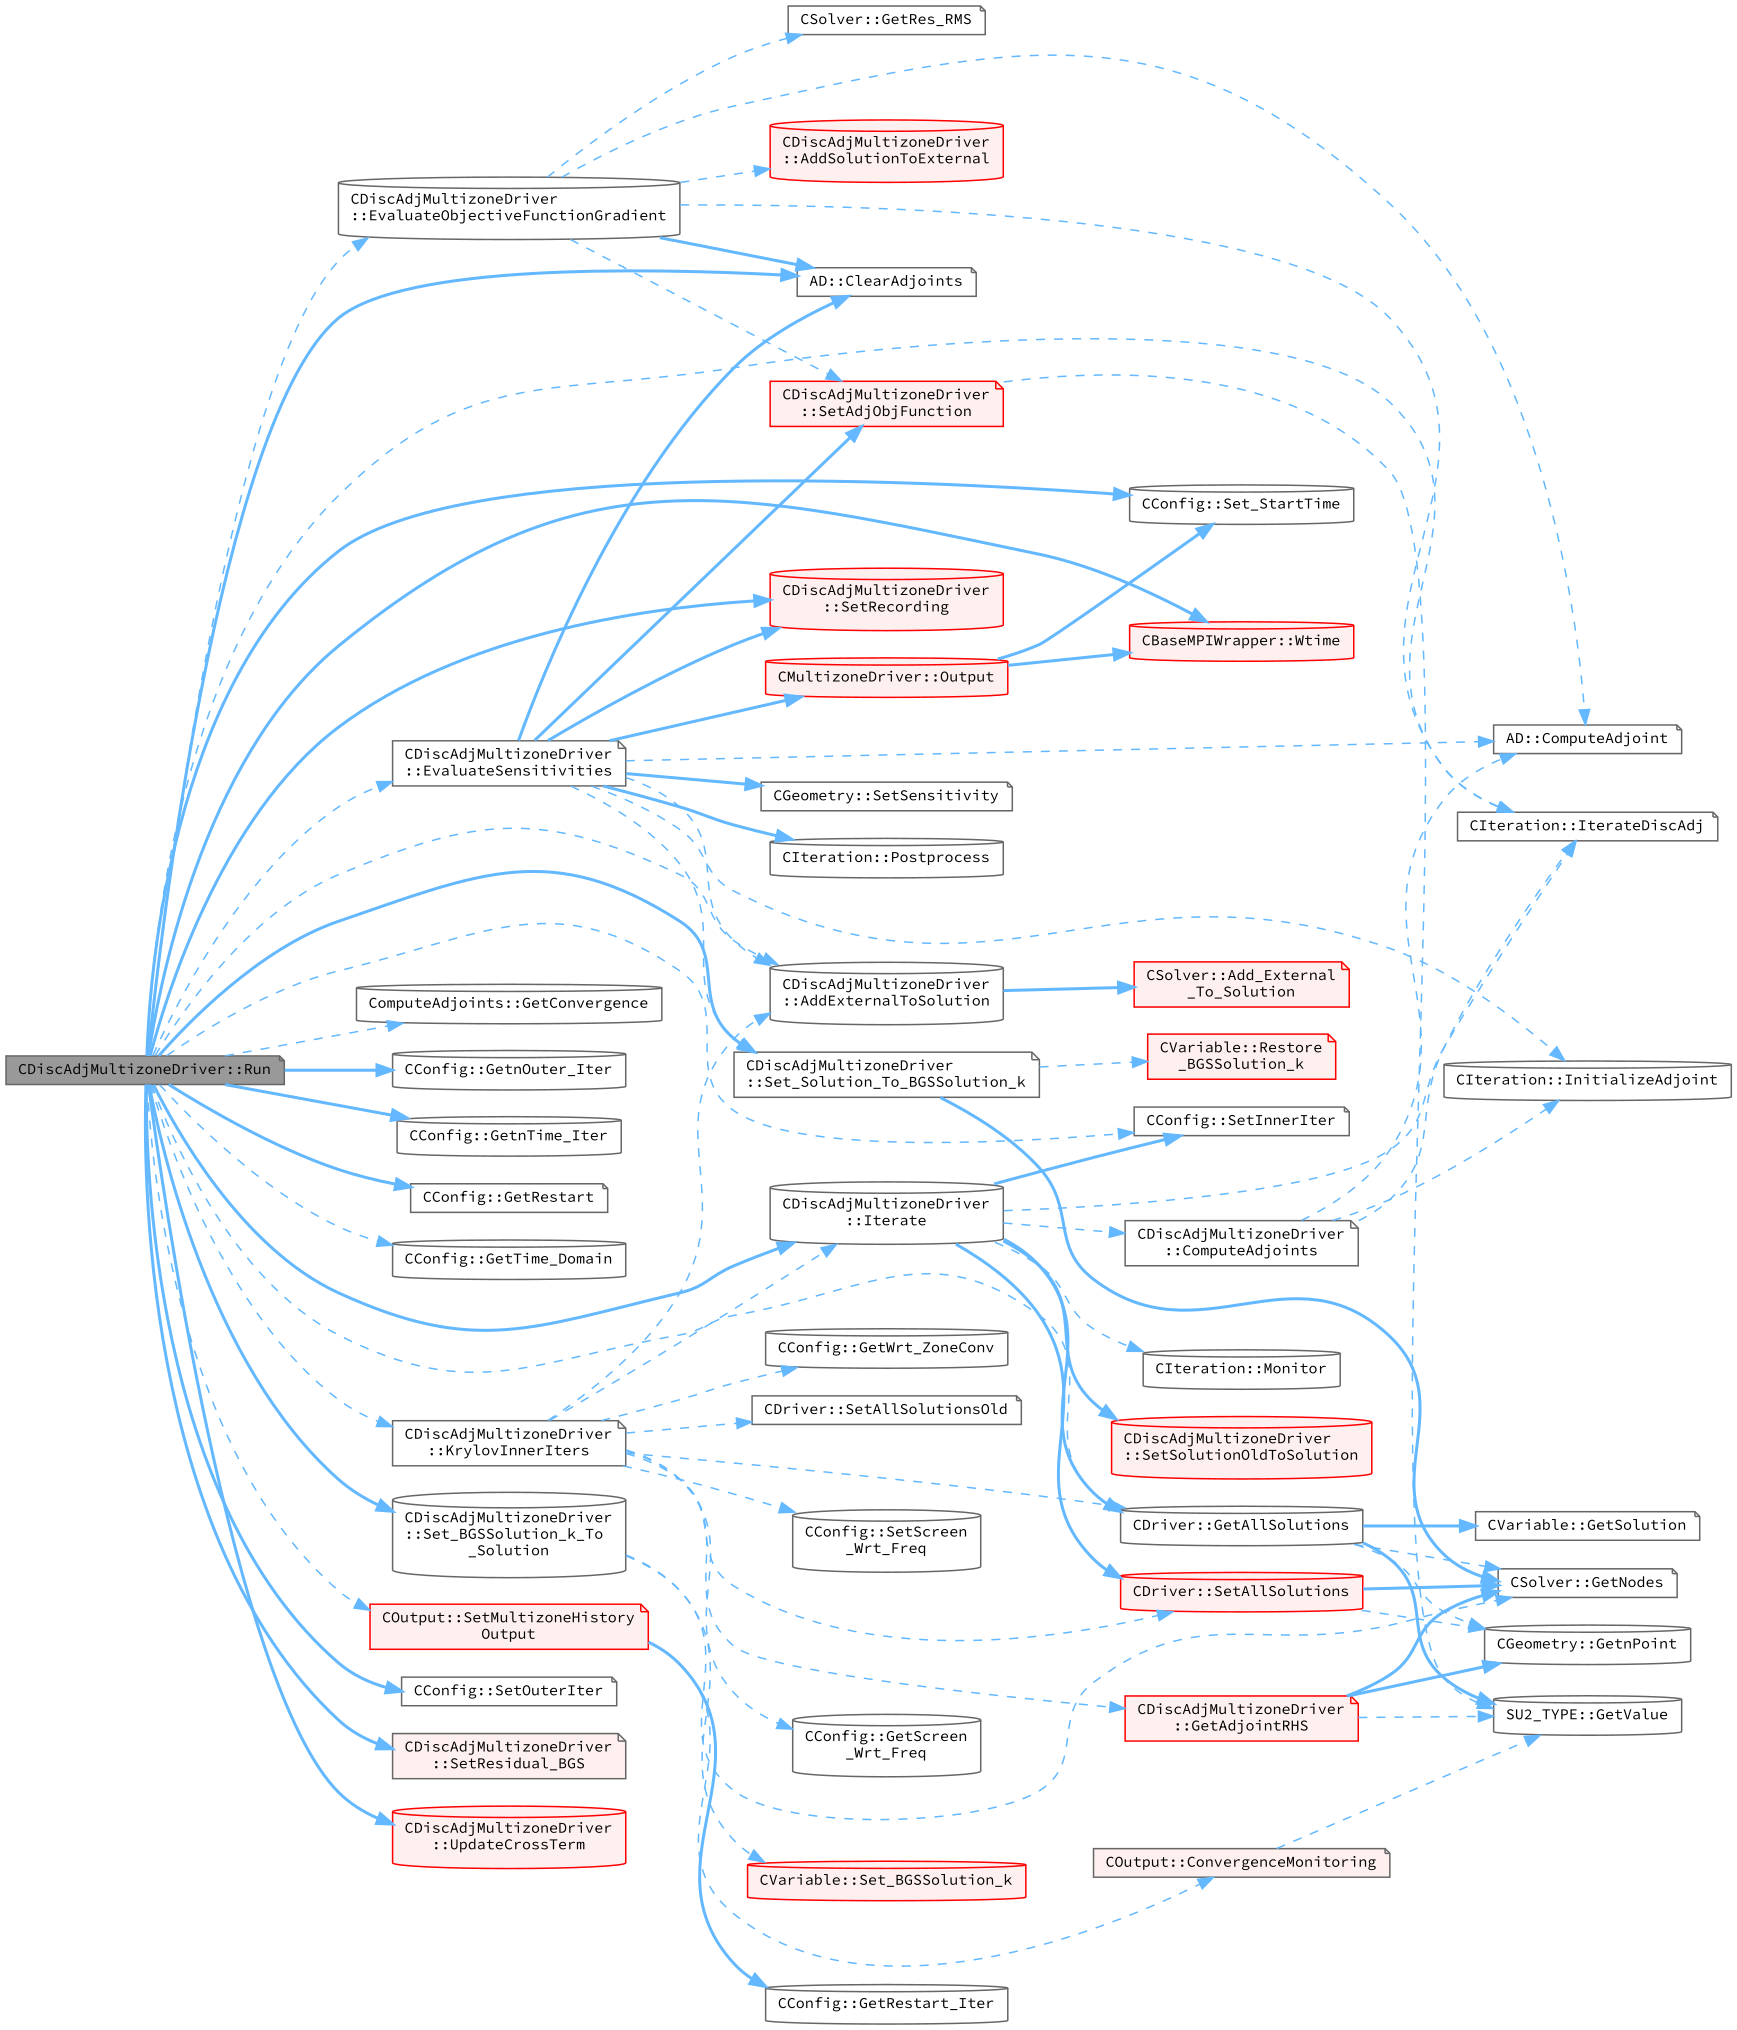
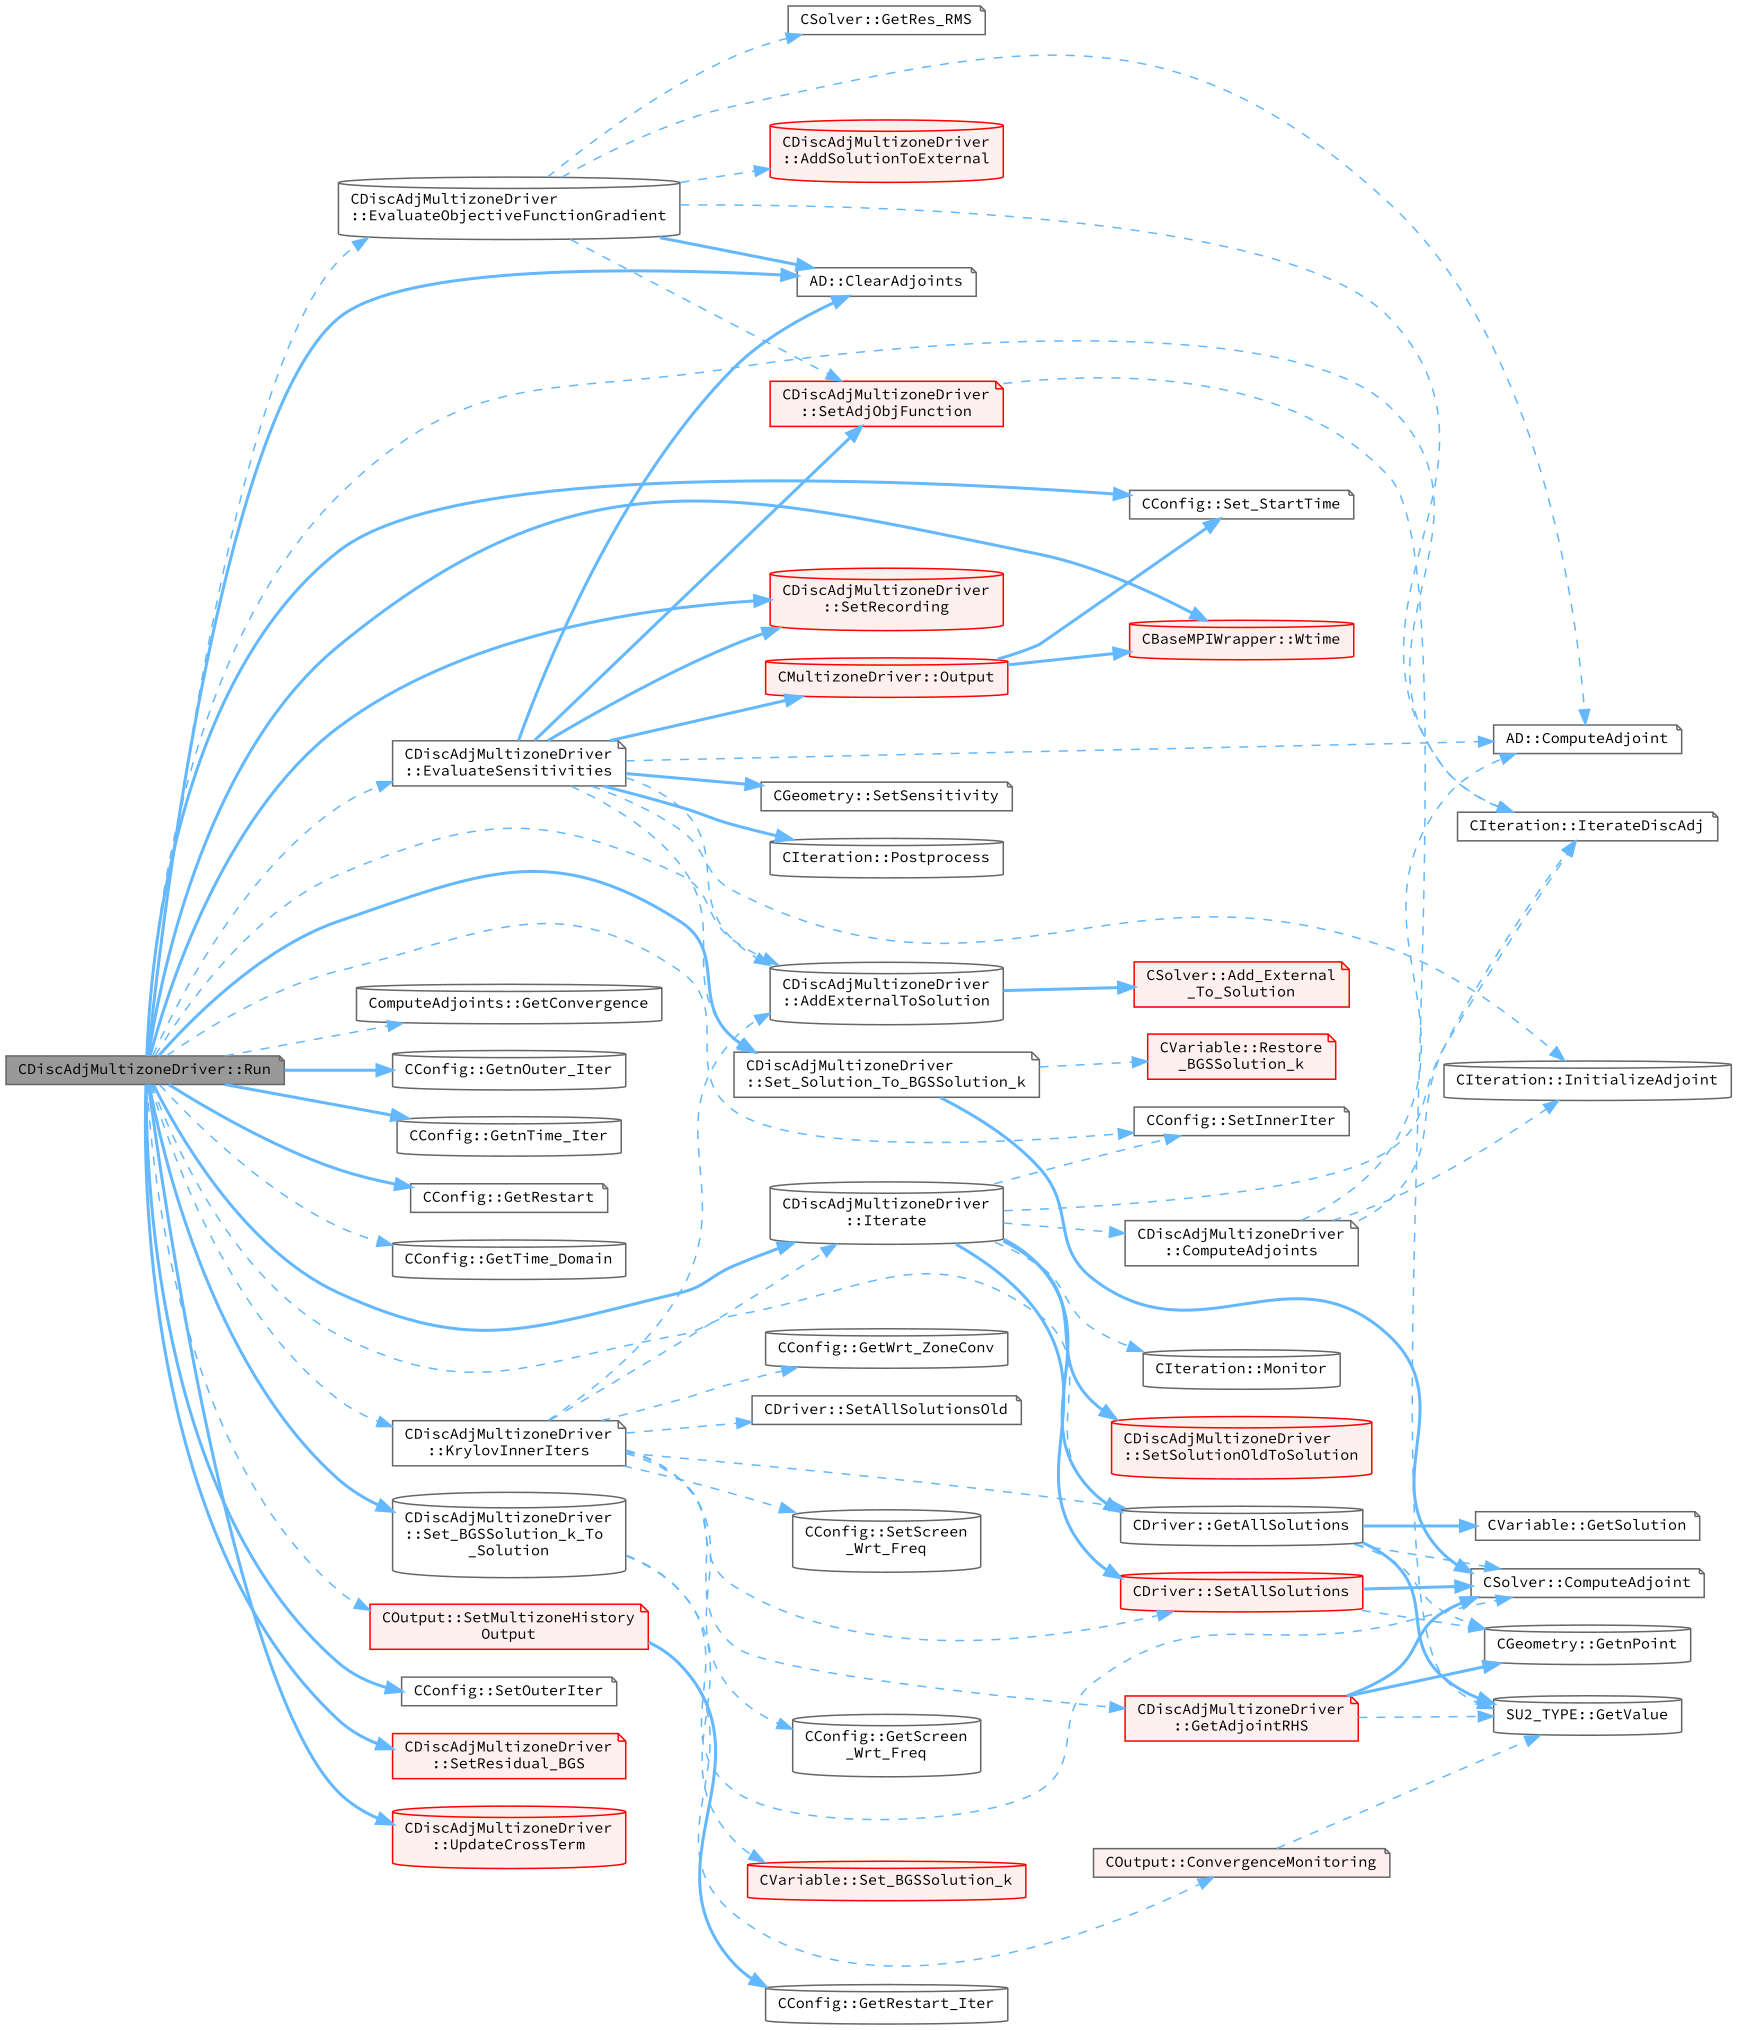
node "CConfig::Set_StartTime": shape cylinder -> note
edge "CDiscAdjMultizoneDriver ::Iterate" -> "CConfig::SetInnerIter": style bold -> dashed
node "CSolver::GetNodes": label "CSolver::GetNodes" -> "CSolver::ComputeAdjoint"
node "CDiscAdjMultizoneDriver ::SetResidual_BGS": color grey40 -> red
